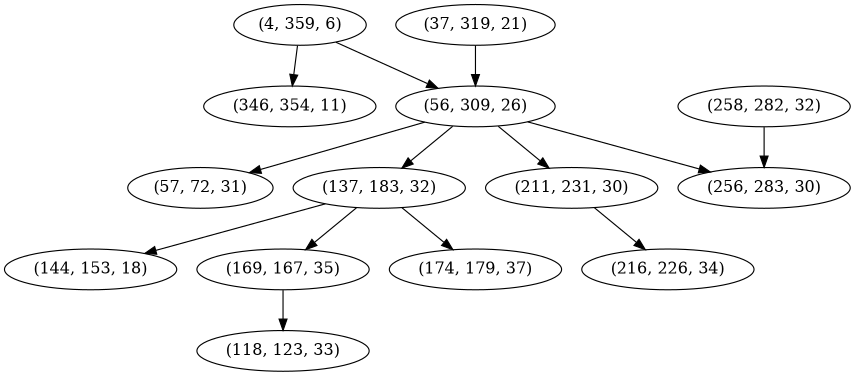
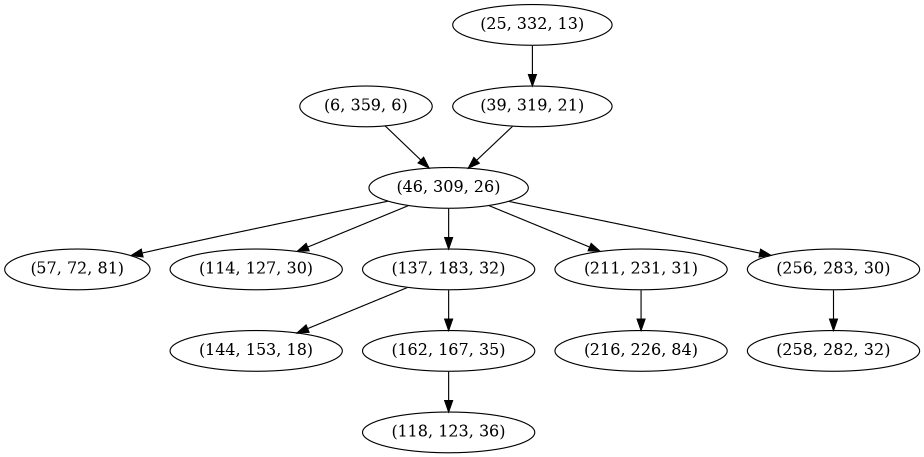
node "(4, 359, 6)": label "(4, 359, 6)" -> "(6, 359, 6)"
node "(37, 319, 21)": label "(37, 319, 21)" -> "(39, 319, 21)"
node "(25, 332, 13)": added
node "(346, 354, 11)": removed
node "(56, 309, 26)": label "(56, 309, 26)" -> "(46, 309, 26)"
edge "(258, 282, 32)" -> "(256, 283, 30)": reversed
node "(57, 72, 31)": label "(57, 72, 31)" -> "(57, 72, 81)"
node "(211, 231, 30)": label "(211, 231, 30)" -> "(211, 231, 31)"
node "(114, 127, 30)": added
node "(169, 167, 35)": label "(169, 167, 35)" -> "(162, 167, 35)"
node "(174, 179, 37)": removed
node "(216, 226, 34)": label "(216, 226, 34)" -> "(216, 226, 84)"
node "(118, 123, 33)": label "(118, 123, 33)" -> "(118, 123, 36)"
